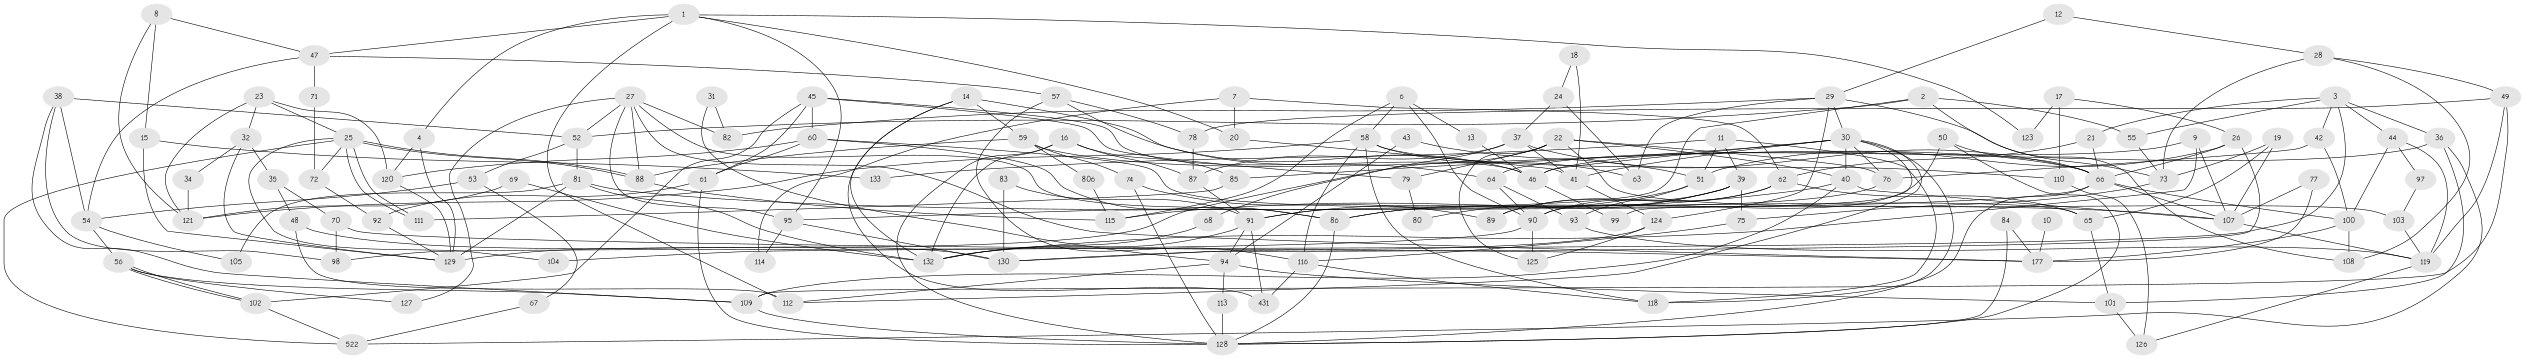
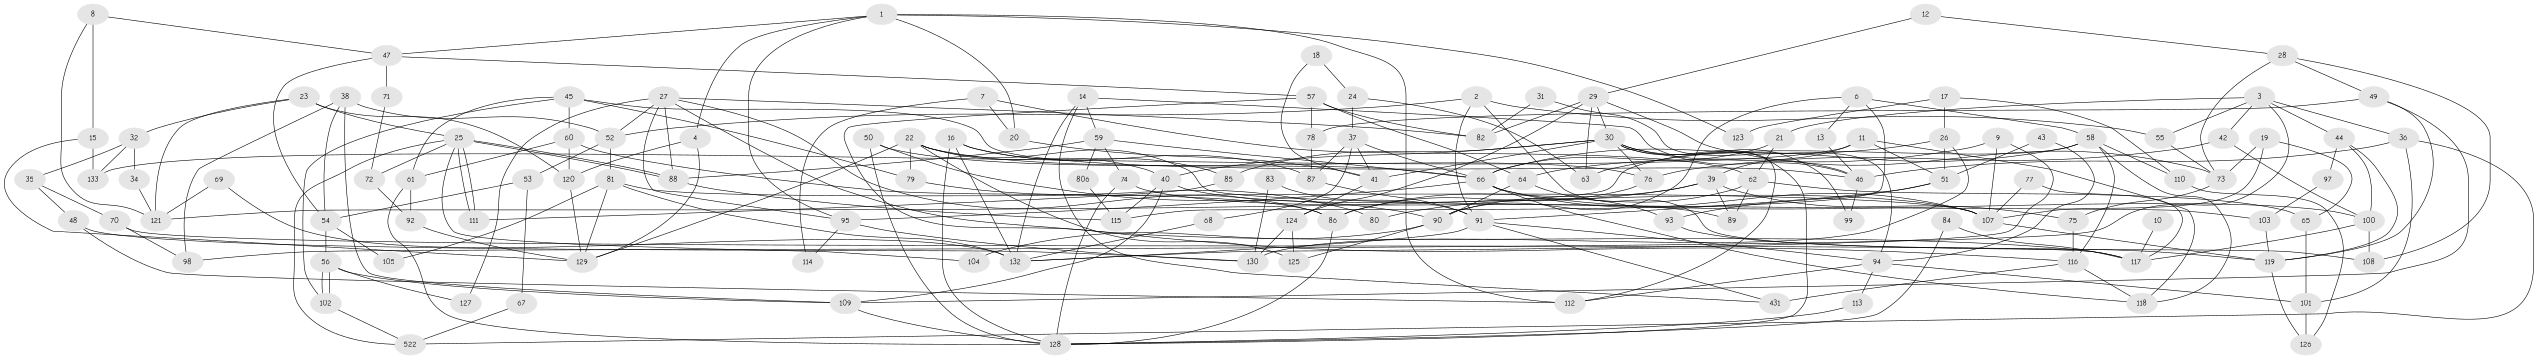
edge "57" -- "82": added
edge "60" -- "65": removed
edge "32" -- "129": now "32" -- "133"
node "177": label "177" -> "117"
